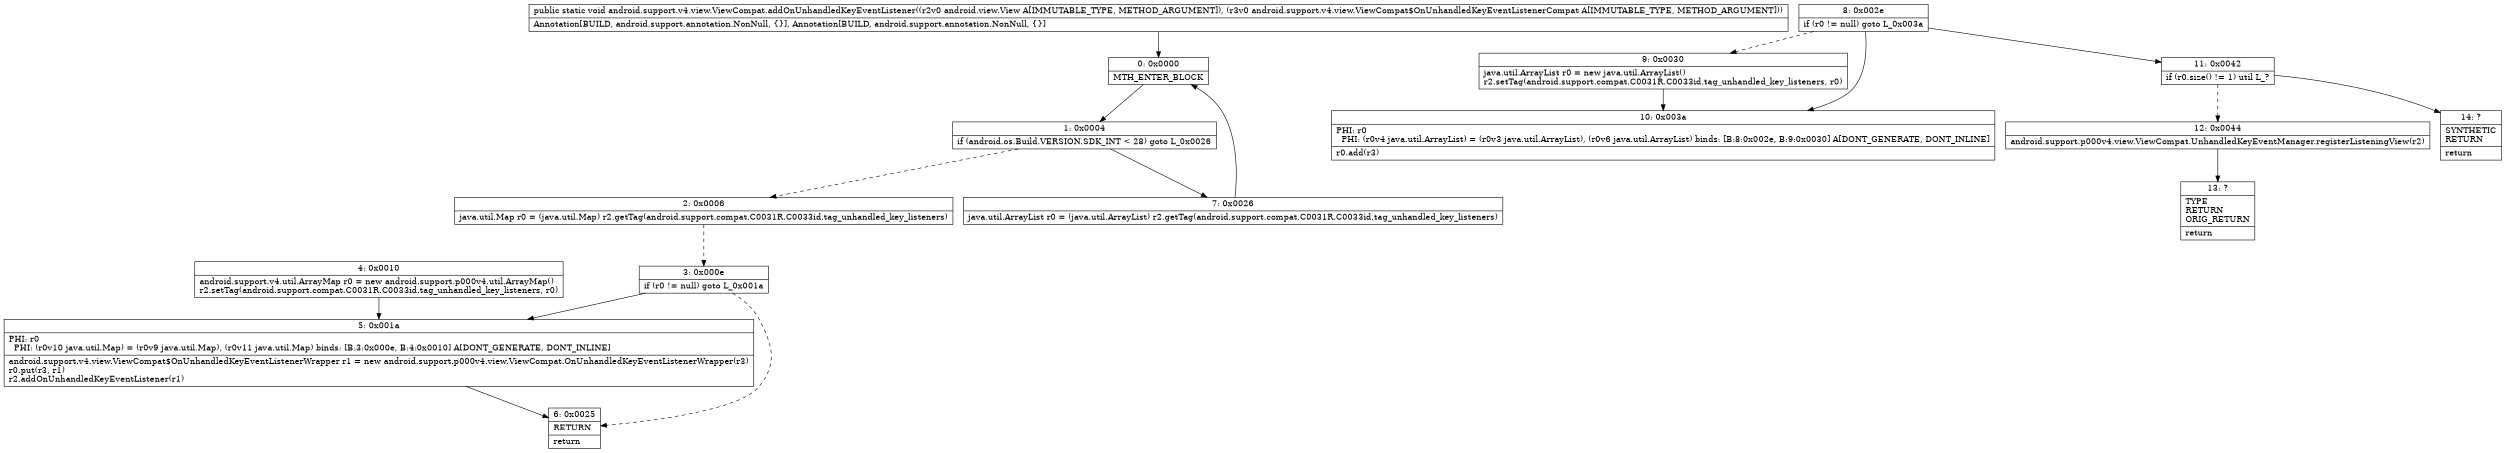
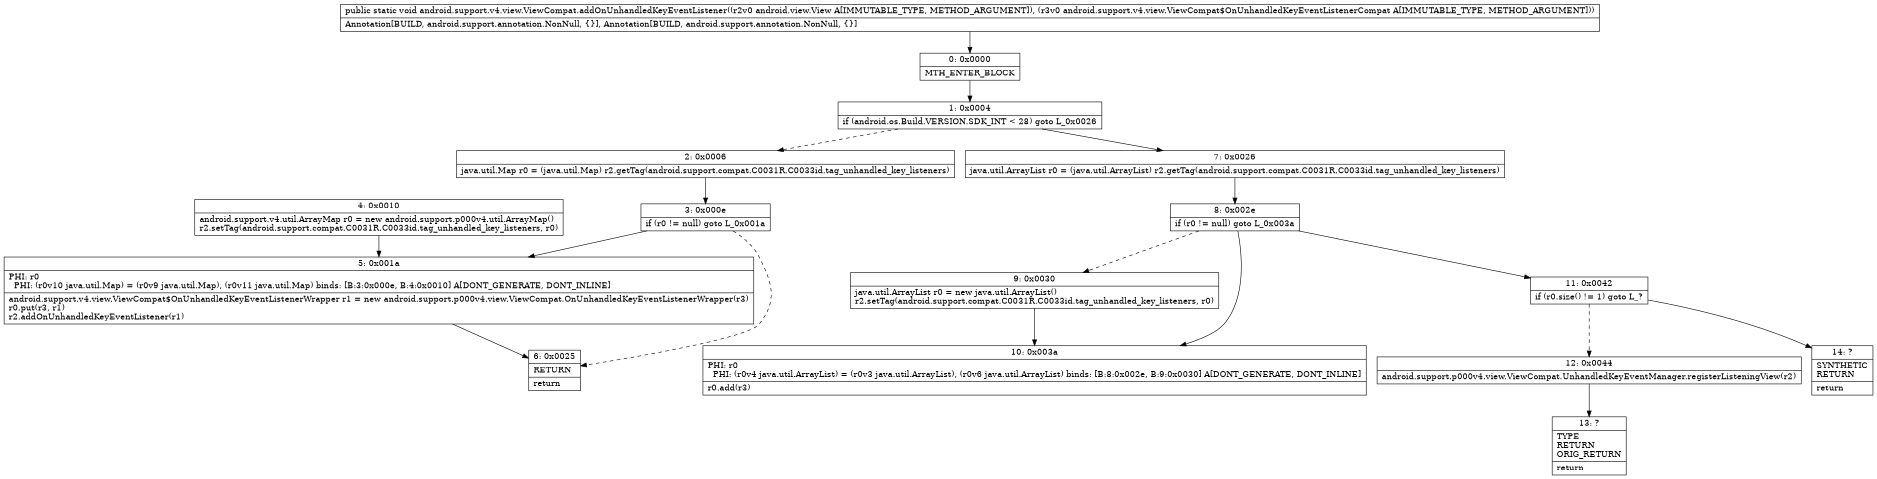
node "11: 0x0042": text "if (r0.size() != 1) util L_?" -> "if (r0.size() != 1) goto L_?"
edge "7: 0x0026" -> "0: 0x0000": now "7: 0x0026" -> "8: 0x002e"
edge "2: 0x0006" -> "3: 0x000e": style dashed -> solid
